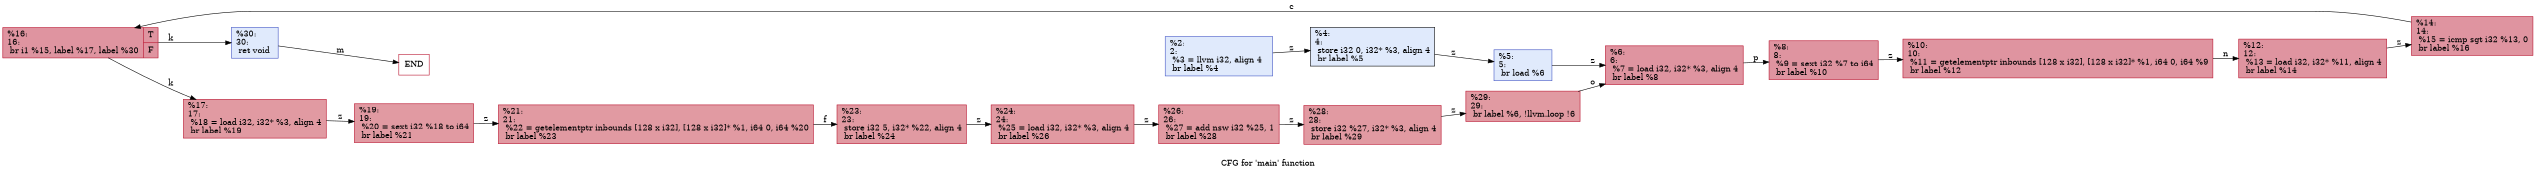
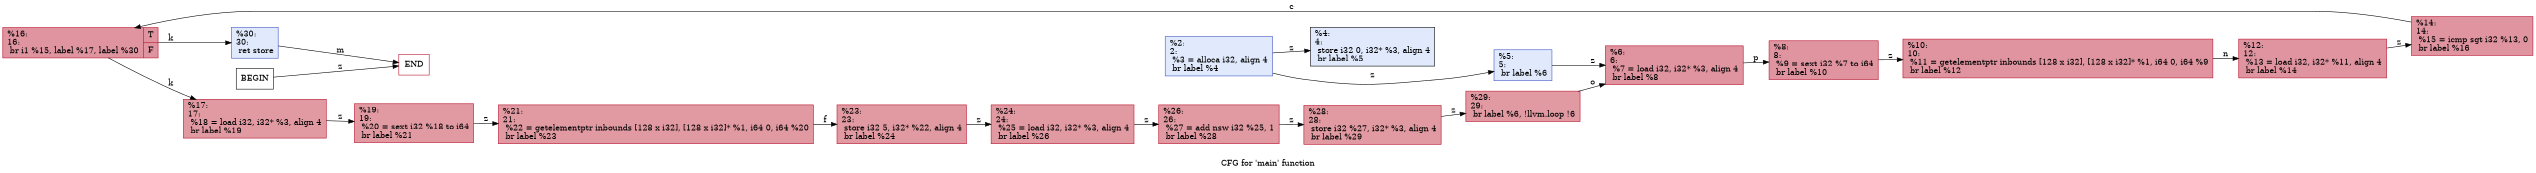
node "%30:": text "ret void" -> "ret store"
edge "%4:" -> "%5:": now "%2:" -> "%5:"
node "%2:": text "%3 = llvm i32, align 4" -> "%3 = alloca i32, align 4"
node "%5:": text "br load %6" -> "br label %6"
node "BEGIN": added
